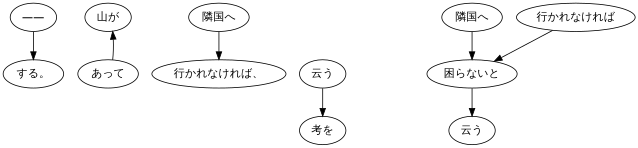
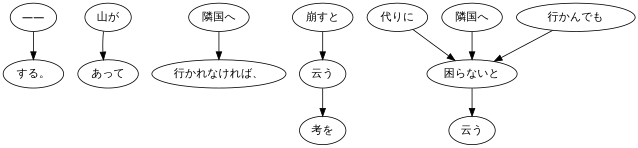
node "崩すと": added
node "代りに": added
node "行かれなければ": label "行かれなければ" -> "行かんでも"
edge "あって" -> "山が": reversed
